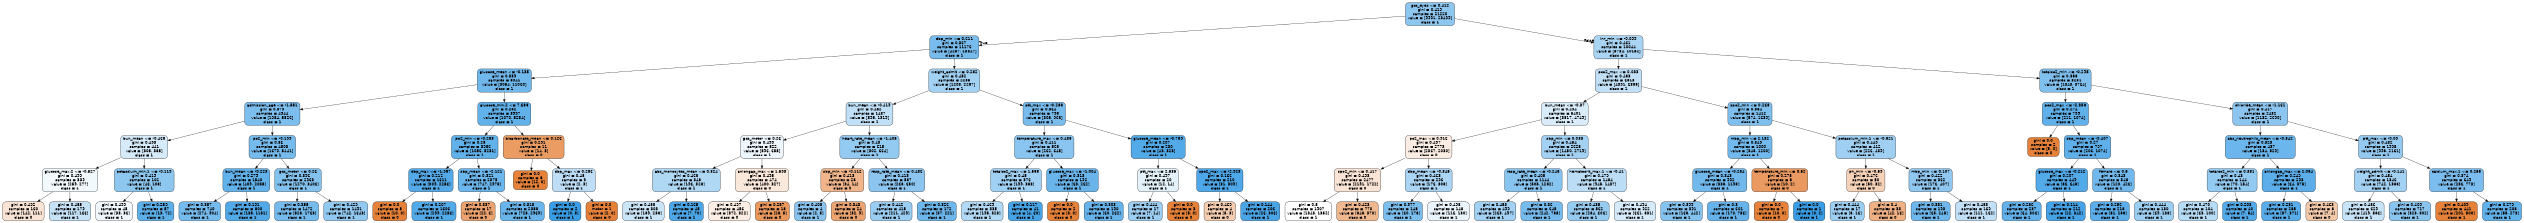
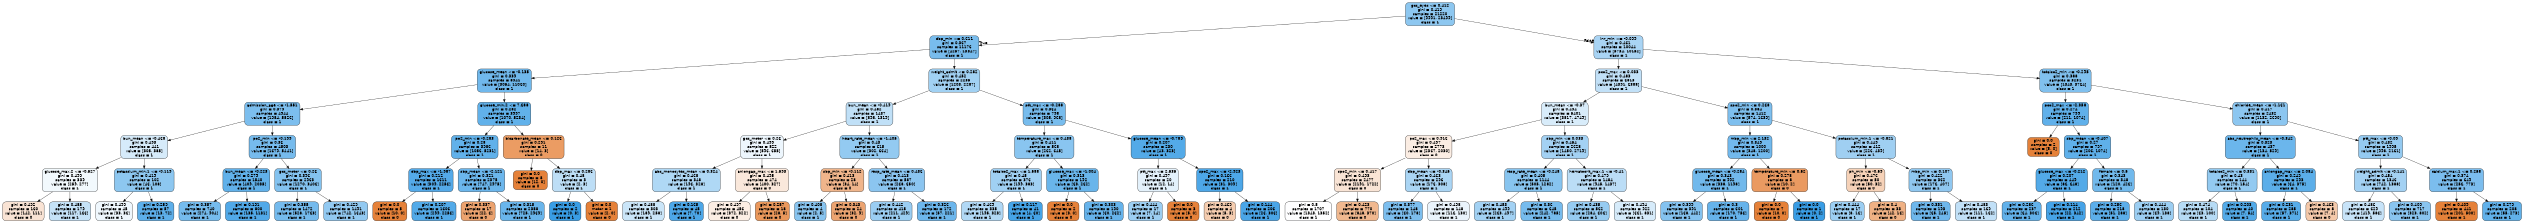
node "gini = 0.5 samples = 1907 value = [1343, 1352] class = 1": label "gini = 0.5 samples = 1907 value = [1343, 1352] class = 1" -> "gini = 0.5 samples = 1707 value = [1343, 1352] class = 1"
node "gini = 0.470 samples = 104 value = [63, 100] class = 1": label "gini = 0.470 samples = 104 value = [63, 100] class = 1" -> "gini = 0.474 samples = 104 value = [63, 100] class = 1"
